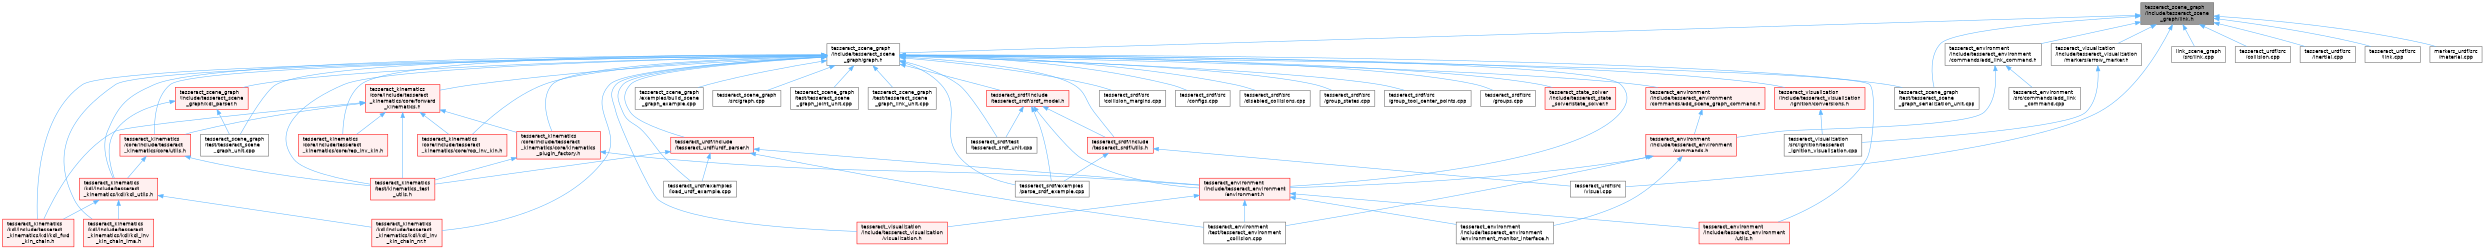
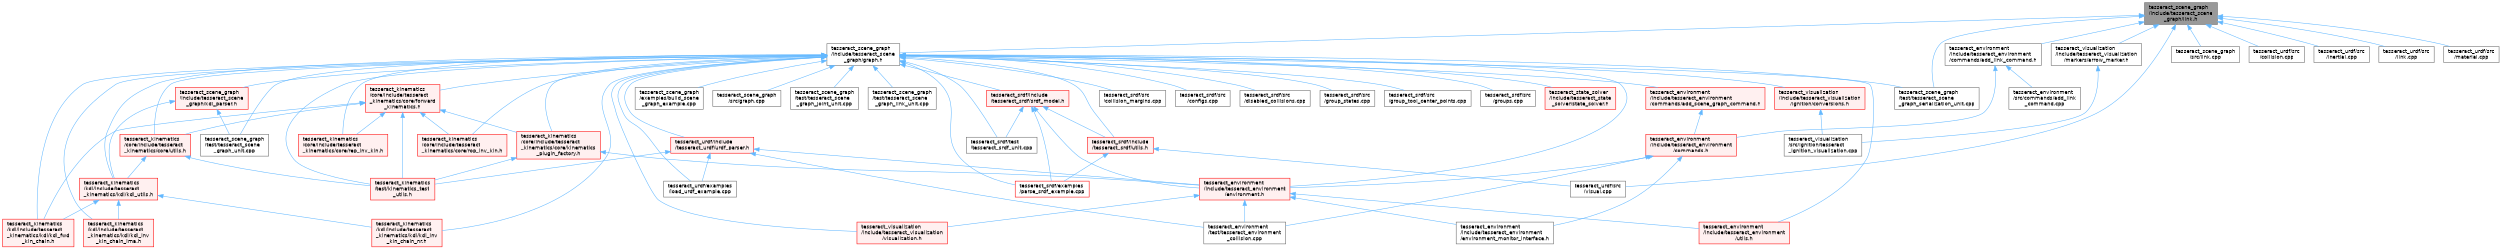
node "link_scene_graph /src/link.cpp": label "link_scene_graph /src/link.cpp" -> "tesseract_scene_graph /src/link.cpp"
node "markers_urdf/src /material.cpp": label "markers_urdf/src /material.cpp" -> "tesseract_urdf/src /material.cpp"
node "tesseract_srdf/examples /parse_srdf_example.cpp": color grey40 -> red
